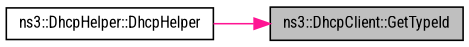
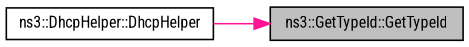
node "ns3::DhcpClient::GetTypeId": label "ns3::DhcpClient::GetTypeId" -> "ns3::GetTypeId::GetTypeId"
